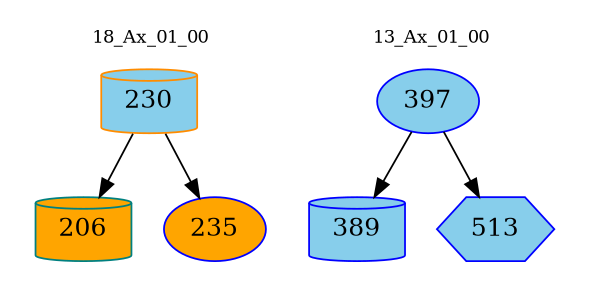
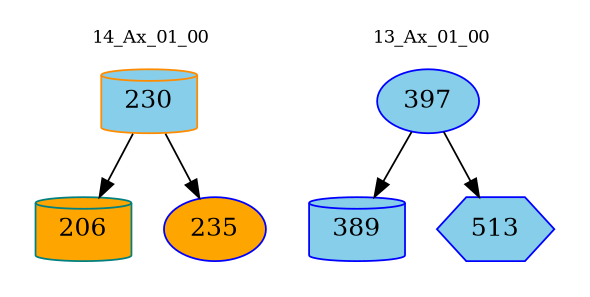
cluster "18_Ax_01_00": label "18_Ax_01_00" -> "14_Ax_01_00"
